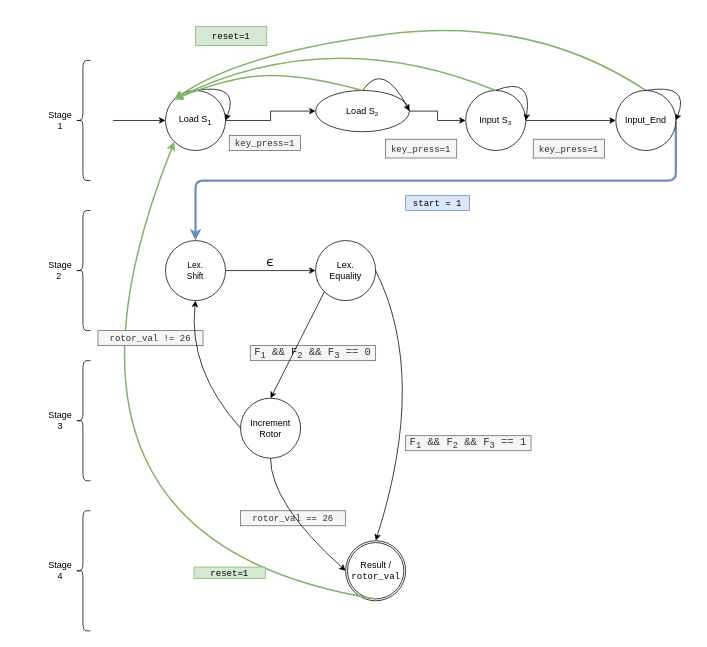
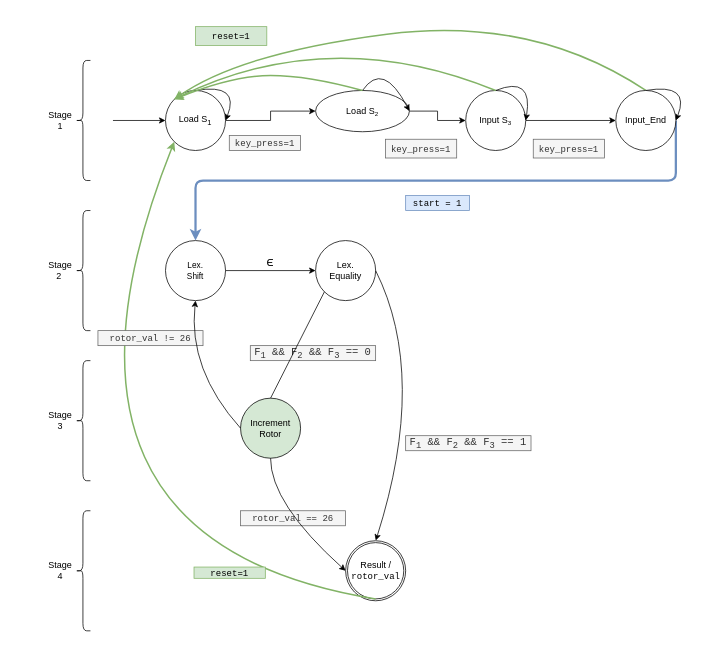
edge "Lex. Equality" -> "Increment Rotor": arrowhead classic -> none
node "Increment Rotor": fillcolor #ffffff -> #d5e8d4
